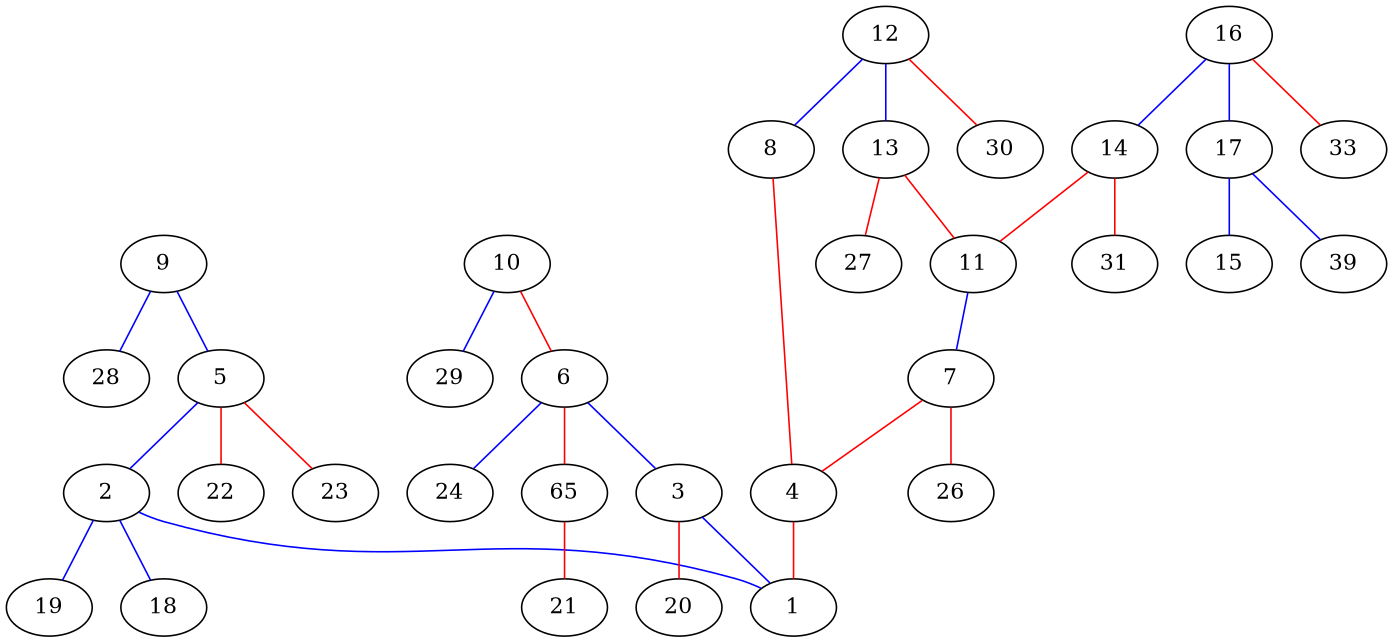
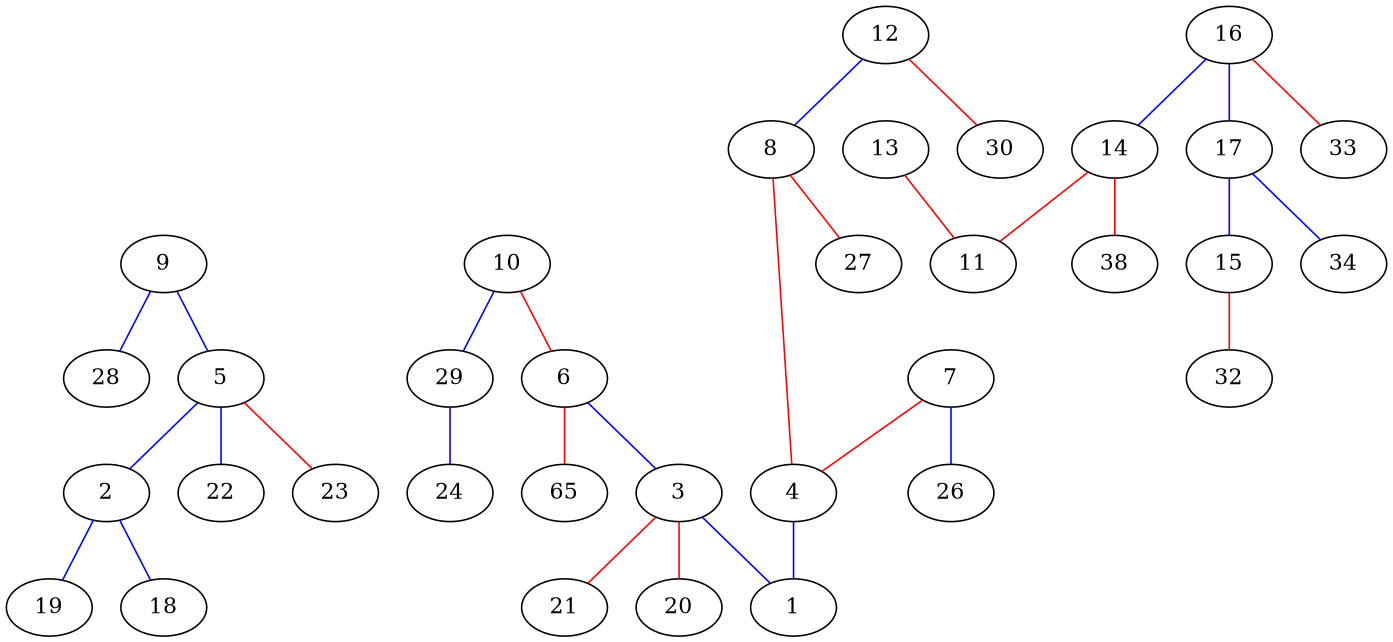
edge "12" -- "13": removed
edge "13" -- "27": now "8" -- "27"
node "31": label "31" -> "38"
node "39": label "39" -> "34"
edge "11" -- "7": removed
node "32": added
edge "5" -- "22": color red -> blue
edge "6" -- "24": now "29" -- "24"
edge "7" -- "26": color red -> blue
edge "65" -- "21": now "3" -- "21"
edge "2" -- "1": removed
edge "4" -- "1": color red -> blue
